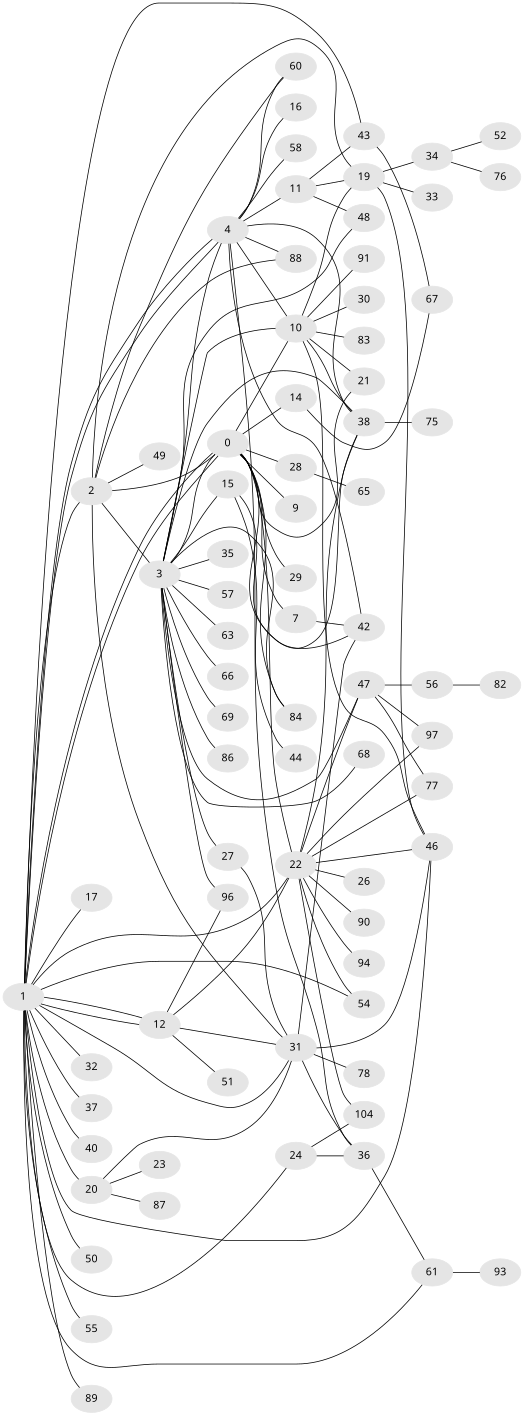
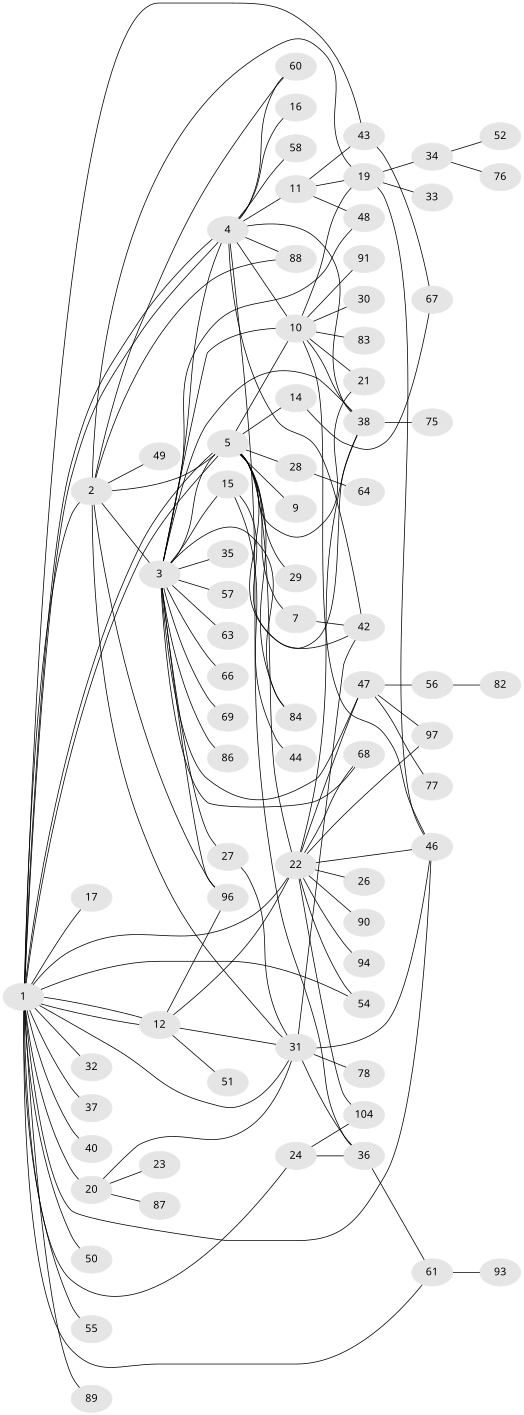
node "0": label "0" -> "5"
node "65": label "65" -> "64"
edge "2" -- "96": added
edge "77" -- "22": now "68" -- "22"
